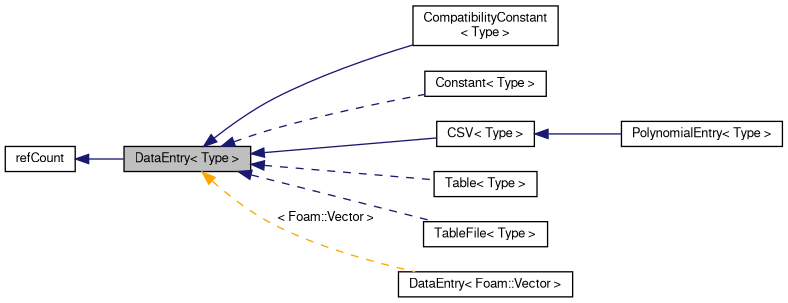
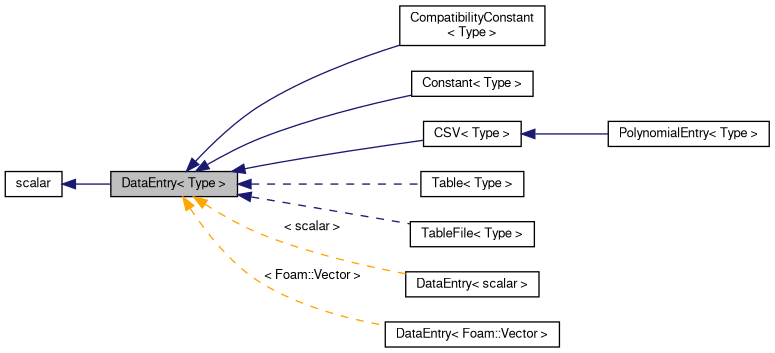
edge "Constant< Type >" -> "DataEntry< Type >": style dashed -> solid
node "refCount": label "refCount" -> "scalar"
node "DataEntry< scalar >": added
